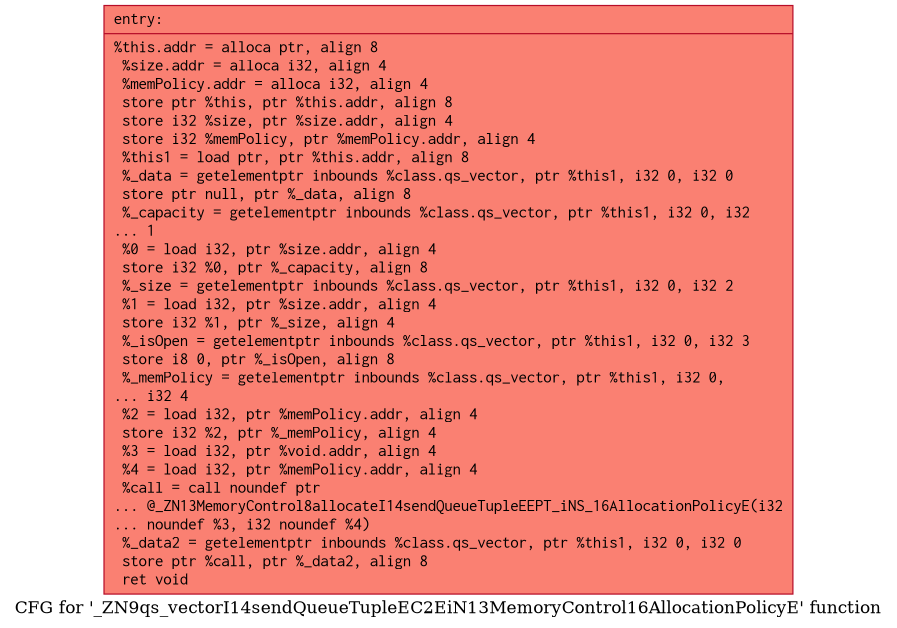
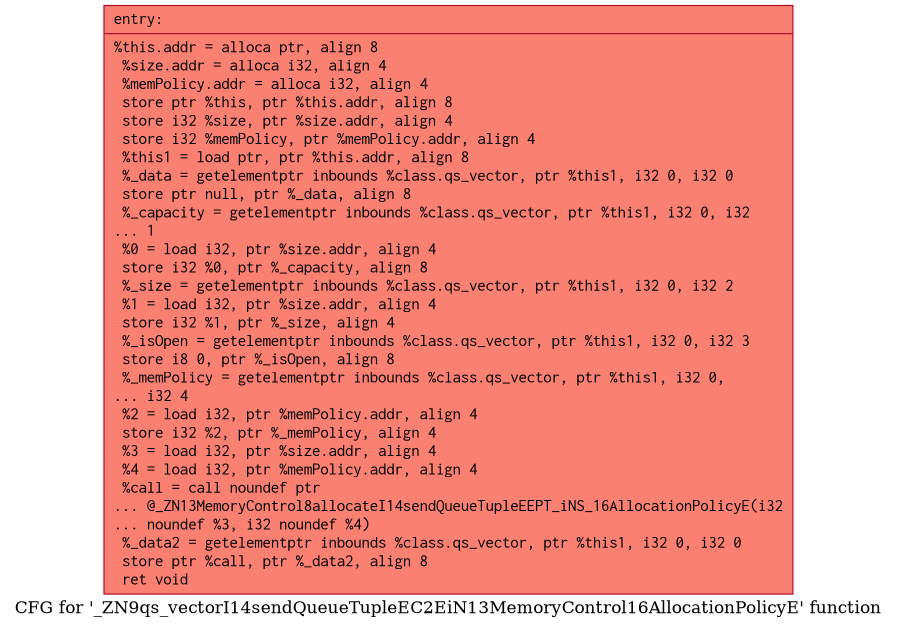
node "entry:": text "%3 = load i32, ptr %void.addr, align 4" -> "%3 = load i32, ptr %size.addr, align 4"
